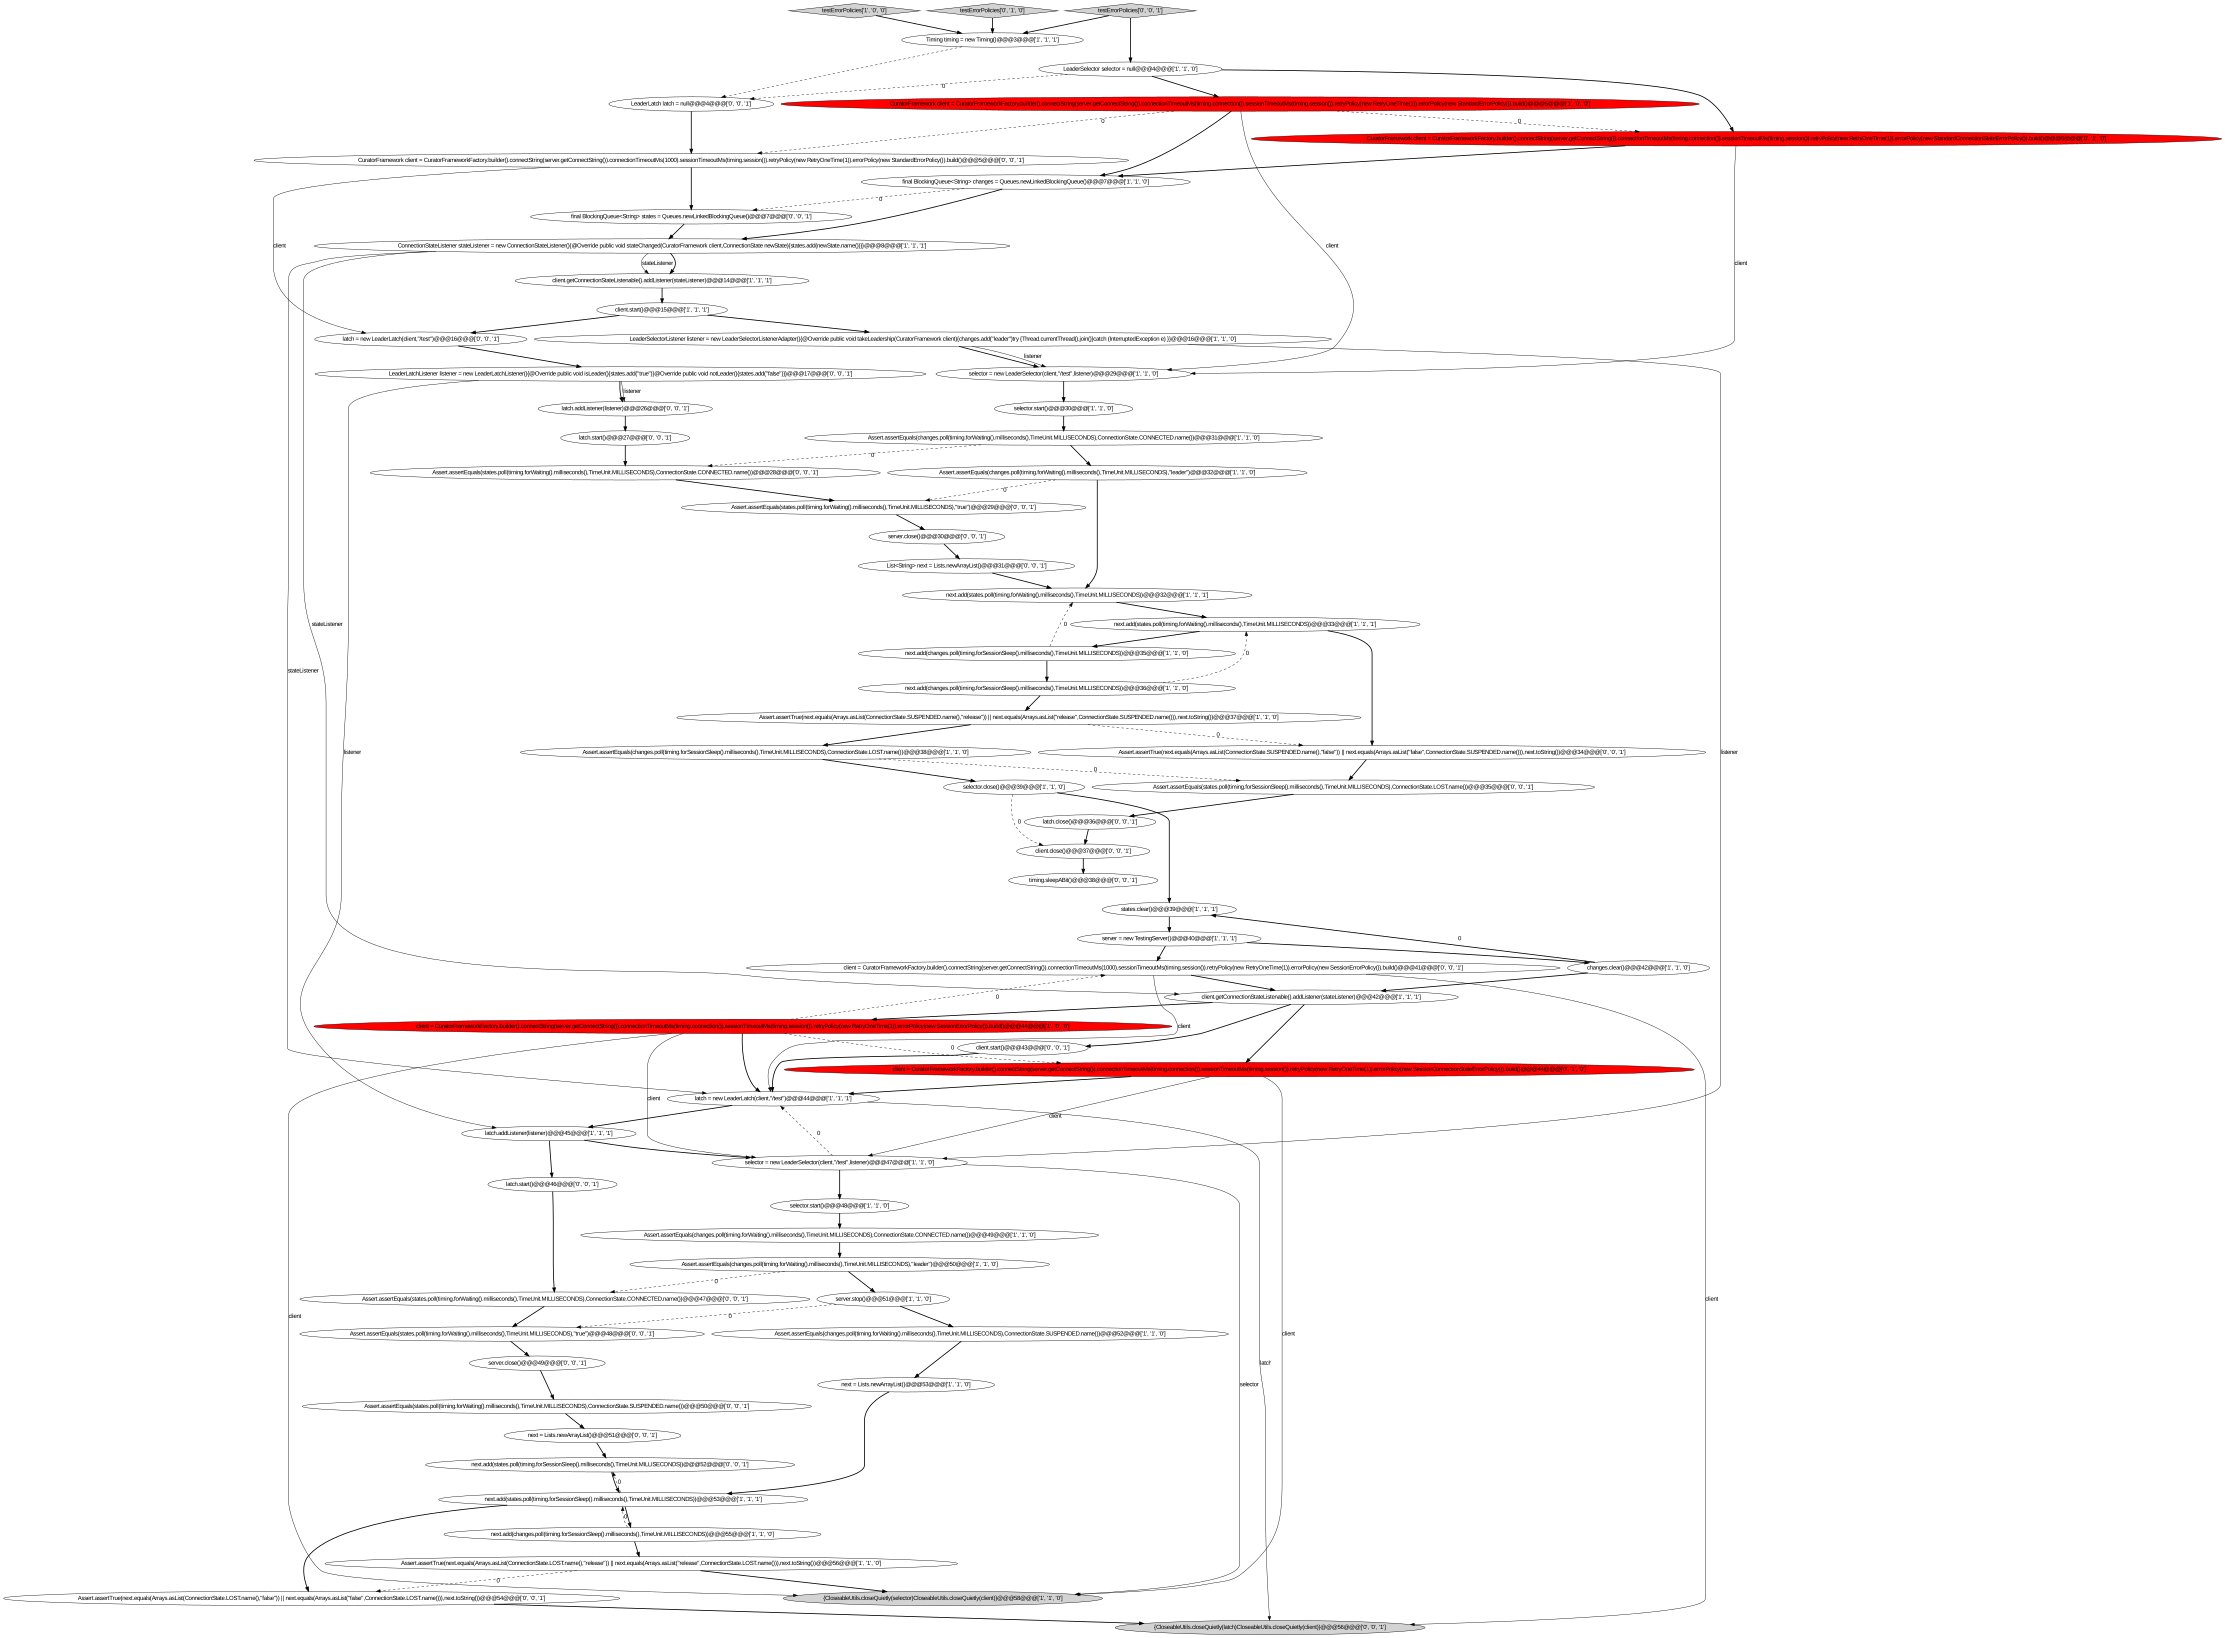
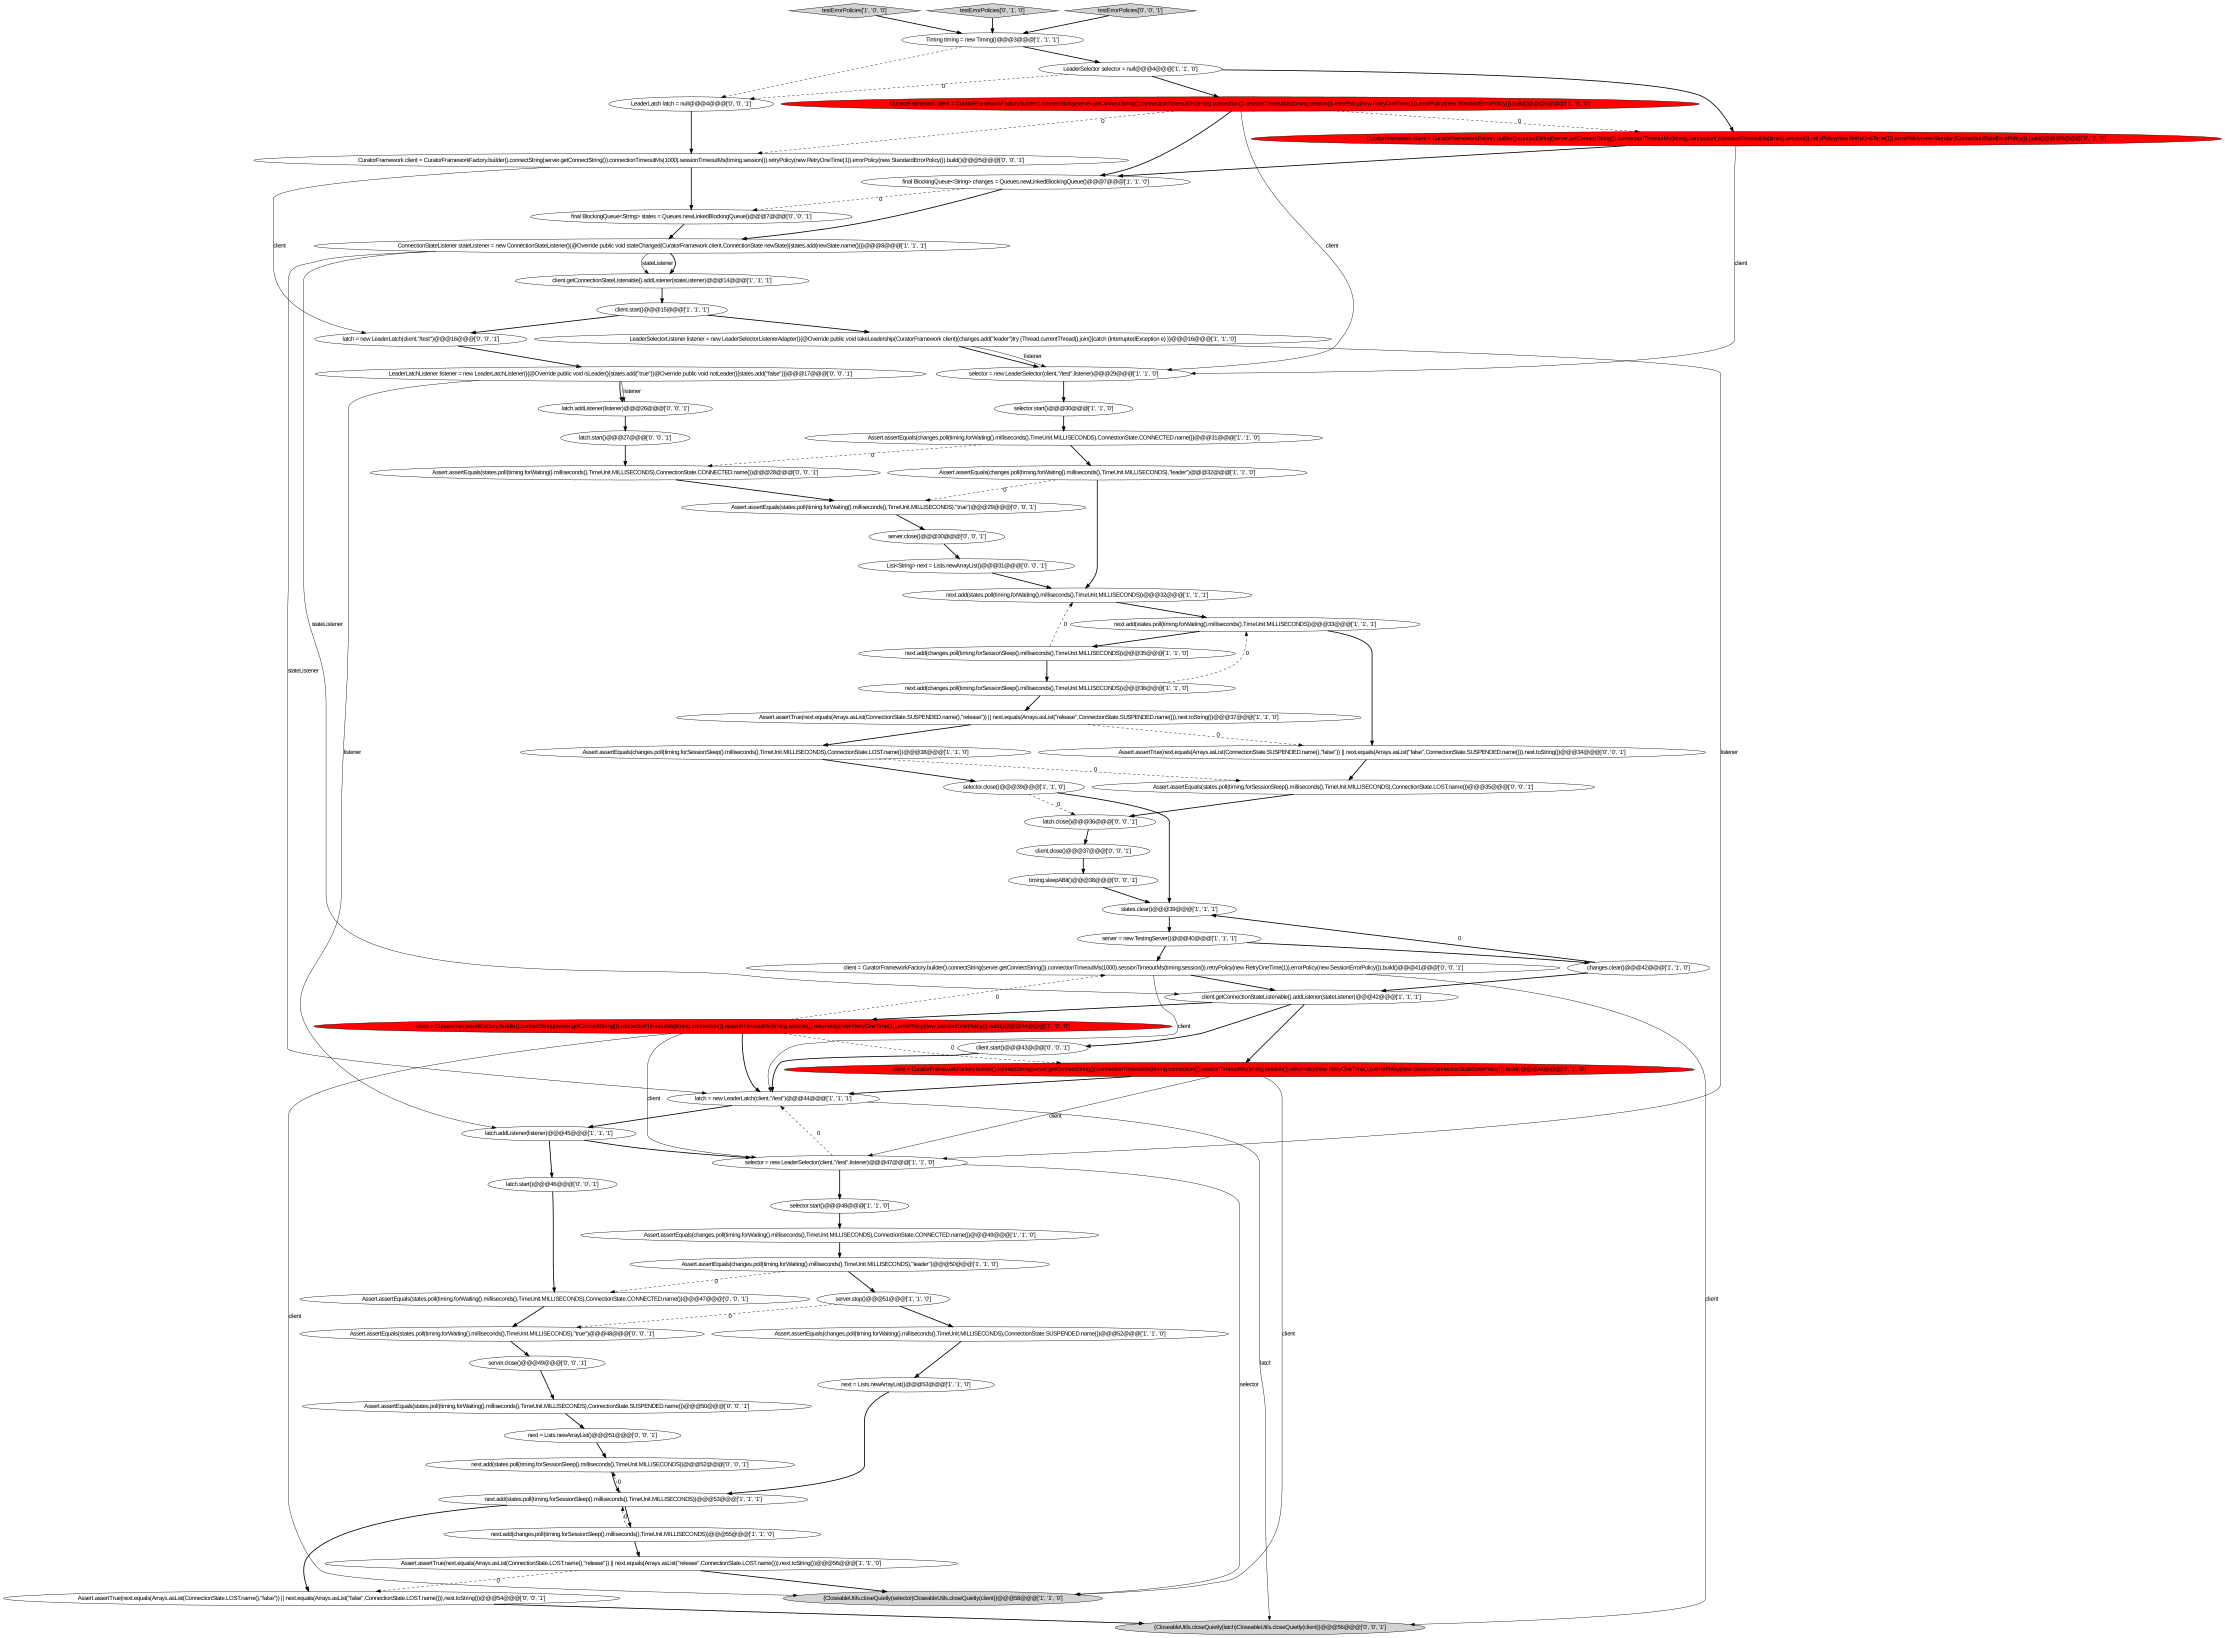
edge "testErrorPolicies['0', '0', '1']" -> "LeaderSelector selector = null@@@4@@@['1', '1', '0']": now "Timing timing = new Timing()@@@3@@@['1', '1', '1']" -> "LeaderSelector selector = null@@@4@@@['1', '1', '0']"
edge "selector.close()@@@39@@@['1', '1', '0']" -> "client.close()@@@37@@@['0', '0', '1']": now "selector.close()@@@39@@@['1', '1', '0']" -> "latch.close()@@@36@@@['0', '0', '1']"
edge "timing.sleepABit()@@@38@@@['0', '0', '1']" -> "states.clear()@@@39@@@['1', '1', '1']": added
